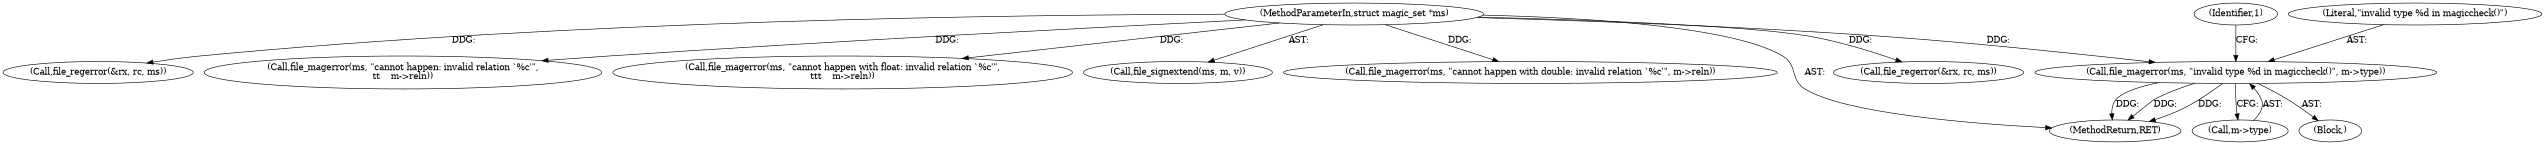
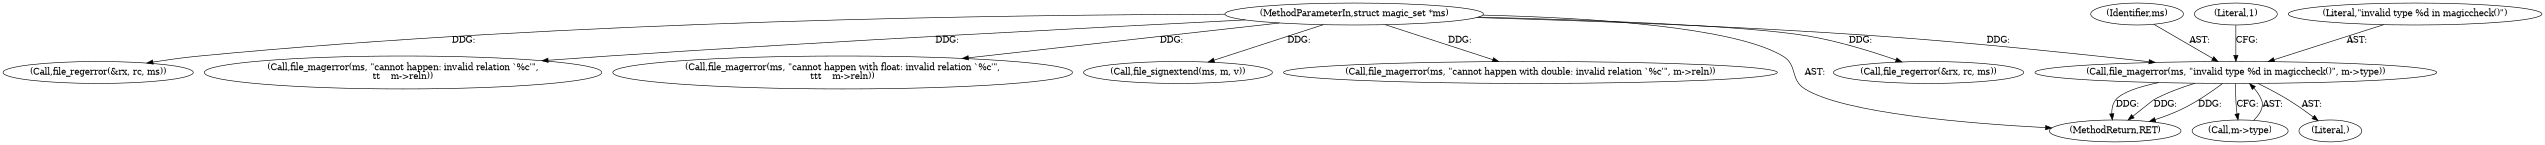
node "(Identifier,ms)": added
node "(Identifier,1)": label "(Identifier,1)" -> "(Literal,1)"
edge "(MethodParameterIn,struct magic_set *ms)" -> "(Call,file_signextend(ms, m, v))": label "AST: " -> "DDG: "
node "(Block,)": label "(Block,)" -> "(Literal,)"
